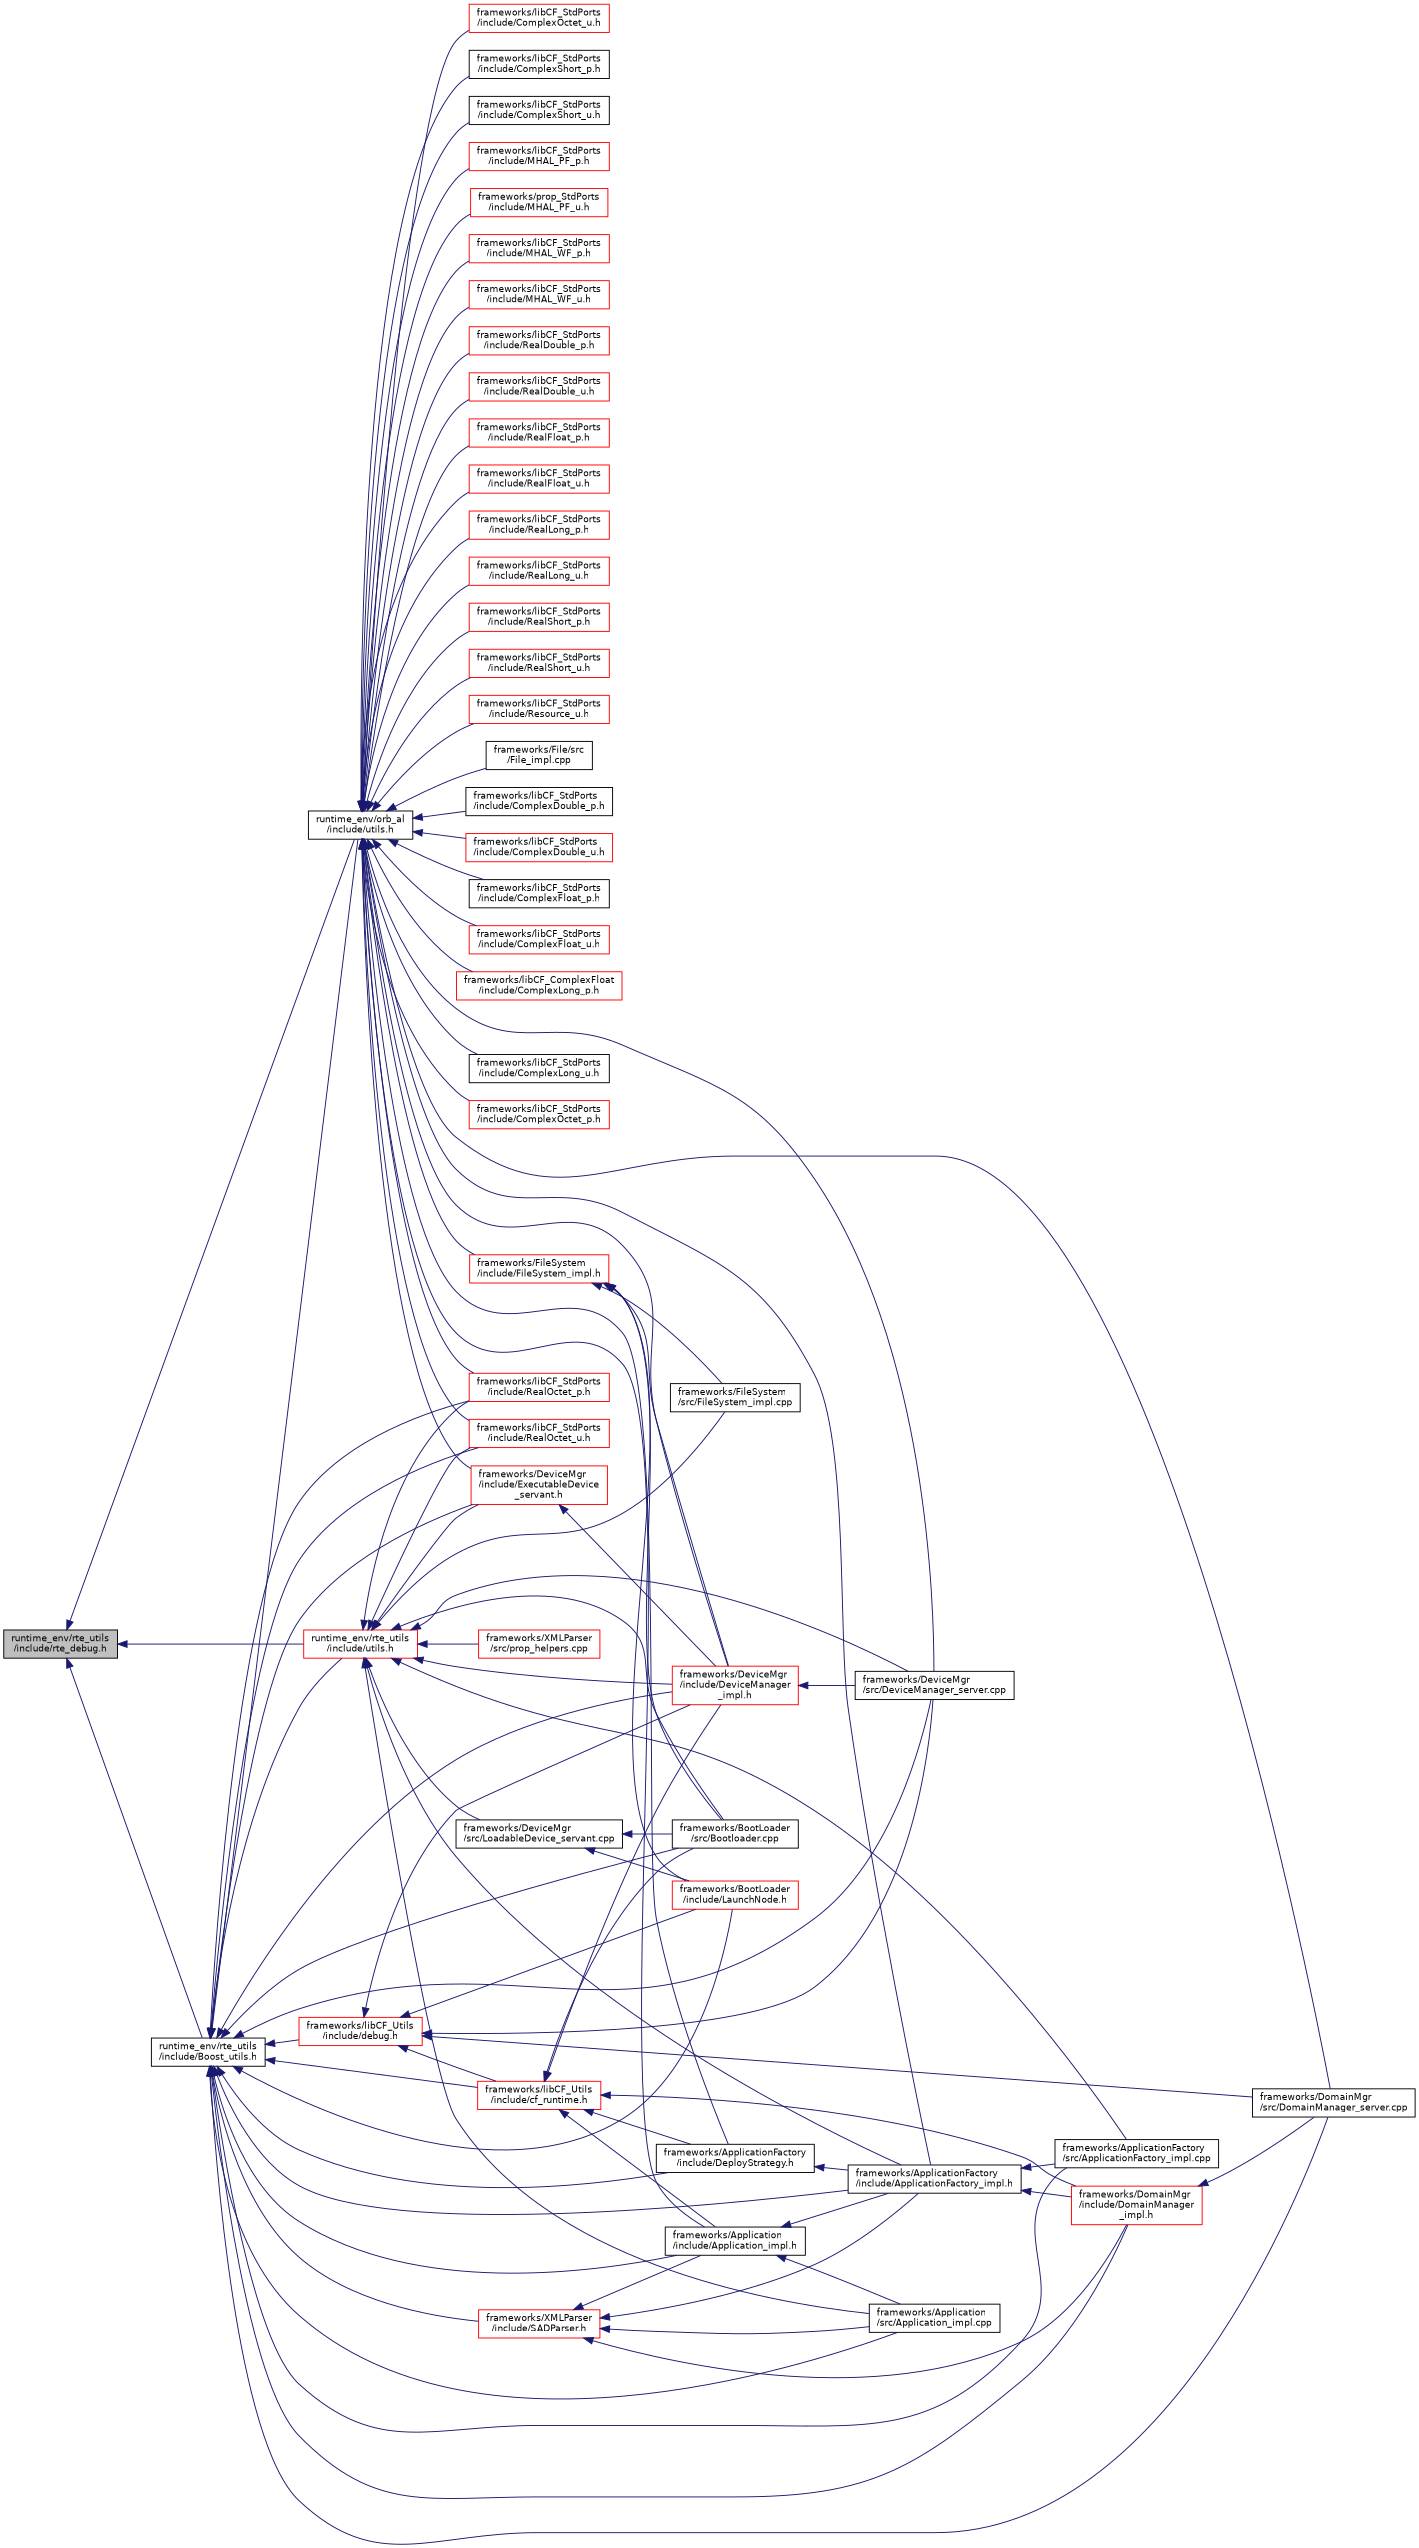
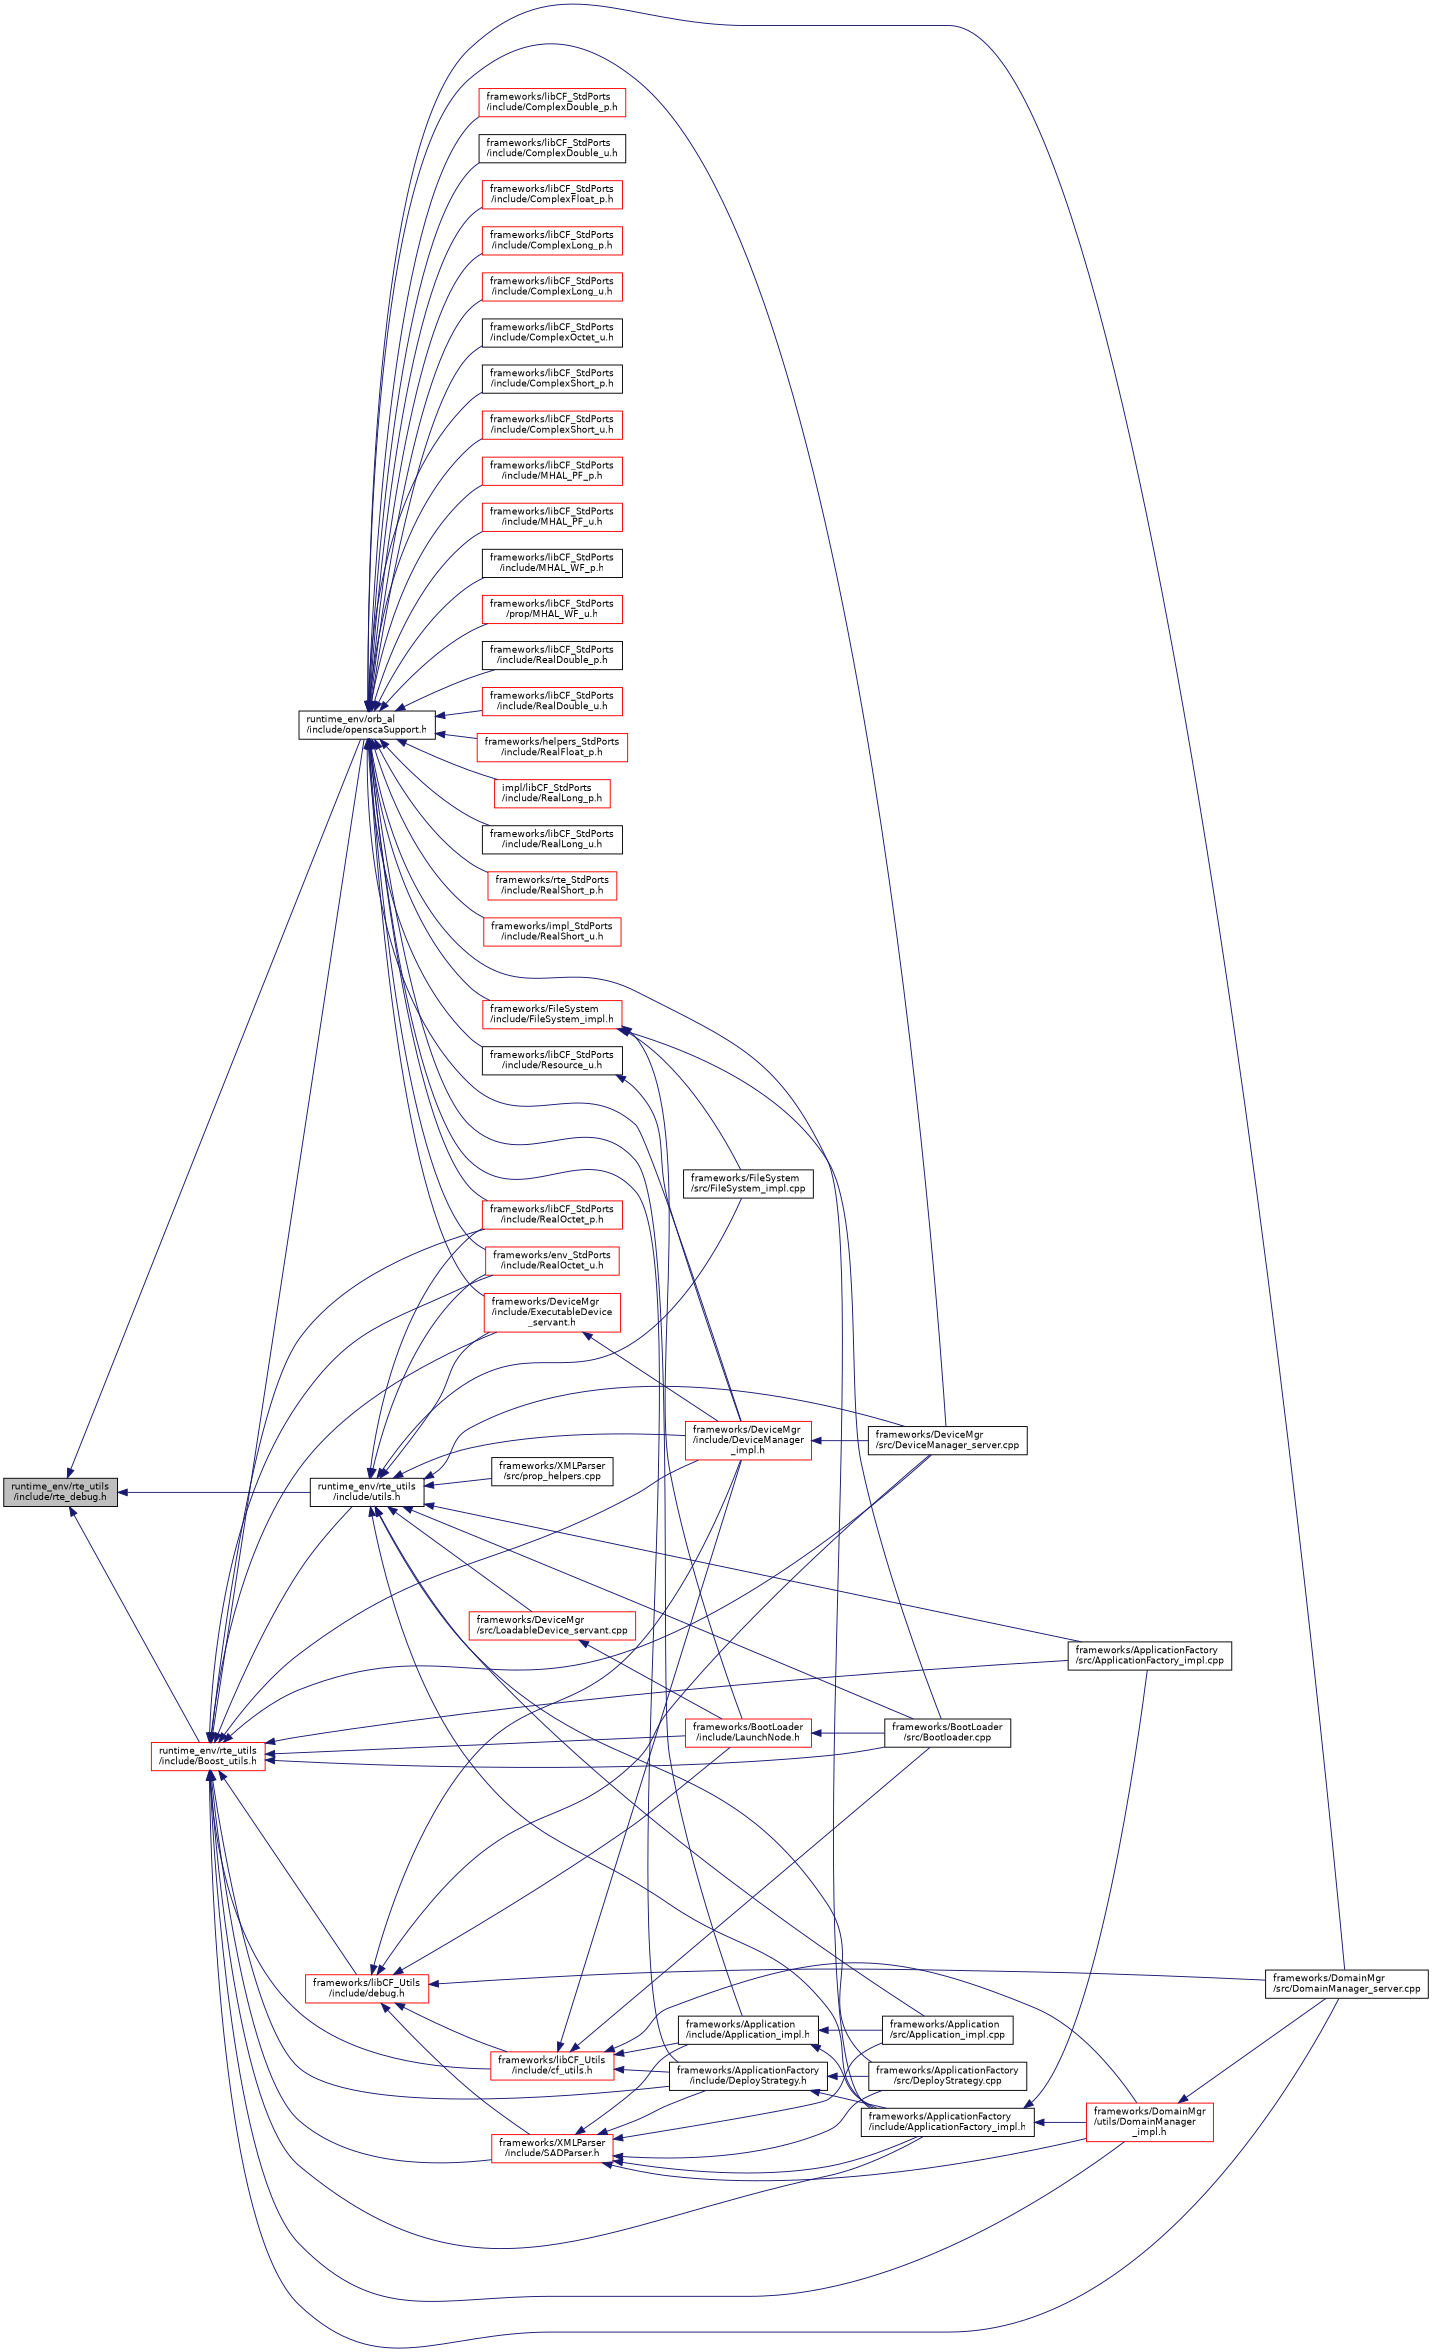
node "frameworks/libCF_StdPorts /include/ComplexOctet_u.h": color red -> black
node "frameworks/libCF_StdPorts /include/ComplexShort_u.h": color black -> red
node "frameworks/prop_StdPorts /include/MHAL_PF_u.h": label "frameworks/prop_StdPorts /include/MHAL_PF_u.h" -> "frameworks/libCF_StdPorts /include/MHAL_PF_u.h"
node "frameworks/libCF_StdPorts /include/MHAL_WF_p.h": color red -> black
node "frameworks/libCF_StdPorts /include/MHAL_WF_u.h": label "frameworks/libCF_StdPorts /include/MHAL_WF_u.h" -> "frameworks/libCF_StdPorts /prop/MHAL_WF_u.h"
node "frameworks/libCF_StdPorts /include/RealDouble_p.h": color red -> black
node "frameworks/libCF_StdPorts /include/RealFloat_p.h": label "frameworks/libCF_StdPorts /include/RealFloat_p.h" -> "frameworks/helpers_StdPorts /include/RealFloat_p.h"
node "frameworks/libCF_StdPorts /include/RealFloat_u.h": removed
node "frameworks/libCF_StdPorts /include/RealLong_p.h": label "frameworks/libCF_StdPorts /include/RealLong_p.h" -> "impl/libCF_StdPorts /include/RealLong_p.h"
node "frameworks/libCF_StdPorts /include/RealLong_u.h": color red -> black
node "frameworks/libCF_StdPorts /include/RealShort_p.h": label "frameworks/libCF_StdPorts /include/RealShort_p.h" -> "frameworks/rte_StdPorts /include/RealShort_p.h"
node "frameworks/libCF_StdPorts /include/RealShort_u.h": label "frameworks/libCF_StdPorts /include/RealShort_u.h" -> "frameworks/impl_StdPorts /include/RealShort_u.h"
node "frameworks/libCF_StdPorts /include/Resource_u.h": color red -> black
node "frameworks/File/src /File_impl.cpp": removed
node "frameworks/libCF_StdPorts /include/ComplexDouble_p.h": color black -> red
node "runtime_env/orb_al /include/utils.h": label "runtime_env/orb_al /include/utils.h" -> "runtime_env/orb_al /include/openscaSupport.h"
node "frameworks/libCF_StdPorts /include/ComplexDouble_u.h": color red -> black
node "frameworks/libCF_StdPorts /include/ComplexFloat_p.h": color black -> red
node "frameworks/libCF_StdPorts /include/ComplexFloat_u.h": removed
node "frameworks/libCF_ComplexFloat /include/ComplexLong_p.h": label "frameworks/libCF_ComplexFloat /include/ComplexLong_p.h" -> "frameworks/libCF_StdPorts /include/ComplexLong_p.h"
node "frameworks/libCF_StdPorts /include/ComplexLong_u.h": color black -> red
node "frameworks/libCF_StdPorts /include/ComplexOctet_p.h": removed
node "frameworks/libCF_StdPorts /include/RealOctet_u.h": label "frameworks/libCF_StdPorts /include/RealOctet_u.h" -> "frameworks/env_StdPorts /include/RealOctet_u.h"
edge "frameworks/DeviceMgr /include/DeviceManager _impl.h" -> "frameworks/FileSystem /include/FileSystem_impl.h": now "frameworks/DeviceMgr /include/DeviceManager _impl.h" -> "frameworks/libCF_StdPorts /include/Resource_u.h"
node "runtime_env/rte_utils /include/utils.h": color red -> black
node "frameworks/XMLParser /src/prop_helpers.cpp": color red -> black
node "frameworks/DeviceMgr /src/LoadableDevice_servant.cpp": color black -> red
edge "frameworks/BootLoader /src/Bootloader.cpp" -> "frameworks/DeviceMgr /src/LoadableDevice_servant.cpp": now "frameworks/BootLoader /src/Bootloader.cpp" -> "frameworks/BootLoader /include/LaunchNode.h"
node "runtime_env/rte_utils /include/Boost_utils.h": color black -> red
node "frameworks/ApplicationFactory /src/DeployStrategy.cpp": added
edge "frameworks/XMLParser /include/SADParser.h" -> "frameworks/libCF_Utils /include/debug.h": added
node "frameworks/libCF_Utils /include/cf_runtime.h": label "frameworks/libCF_Utils /include/cf_runtime.h" -> "frameworks/libCF_Utils /include/cf_utils.h"
edge "frameworks/ApplicationFactory /include/DeployStrategy.h" -> "frameworks/XMLParser /include/SADParser.h": added
node "frameworks/DomainMgr /include/DomainManager _impl.h": label "frameworks/DomainMgr /include/DomainManager _impl.h" -> "frameworks/DomainMgr /utils/DomainManager _impl.h"
edge "frameworks/Application /include/Application_impl.h" -> "runtime_env/rte_utils /include/Boost_utils.h": removed
edge "frameworks/Application /src/Application_impl.cpp" -> "runtime_env/rte_utils /include/Boost_utils.h": removed
